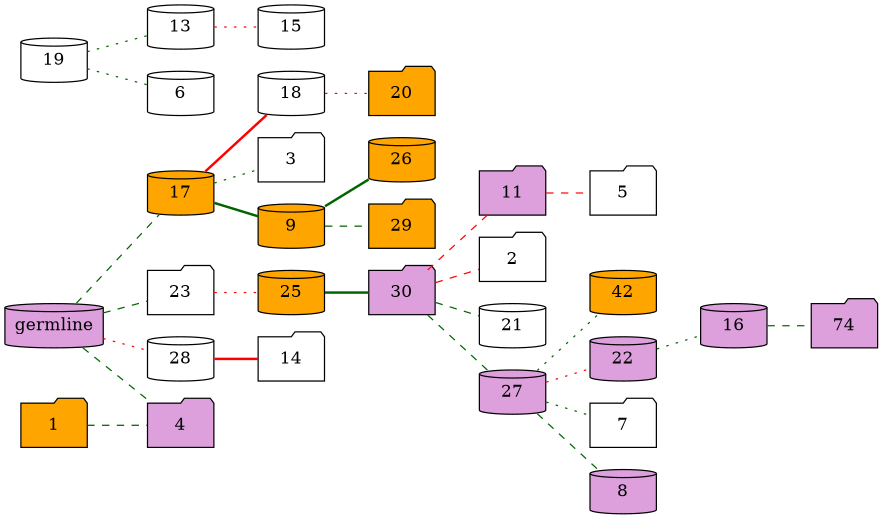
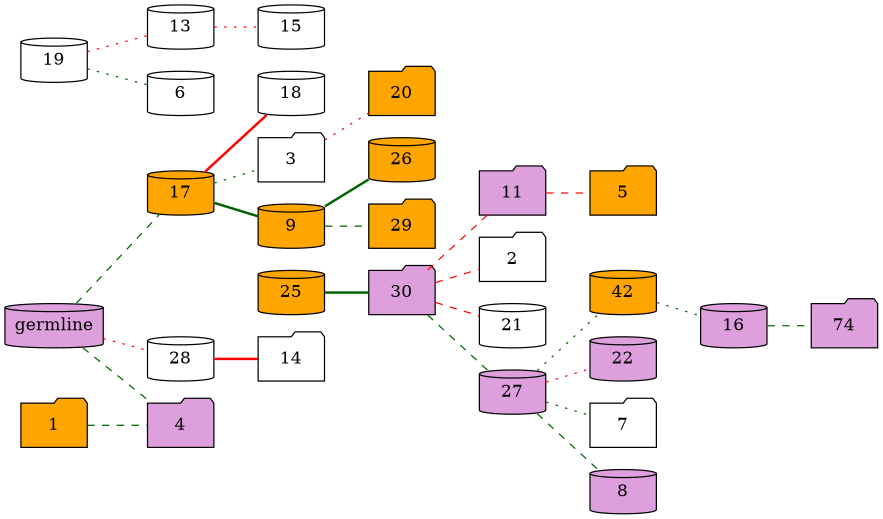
edge "13" -- "19": color darkgreen -> red
edge "18" -- "20": now "3" -- "20"
node "5": fillcolor white -> orange
node "23": removed
edge "30" -- "21": color darkgreen -> red
edge "16" -- "22": now "16" -- "42"
